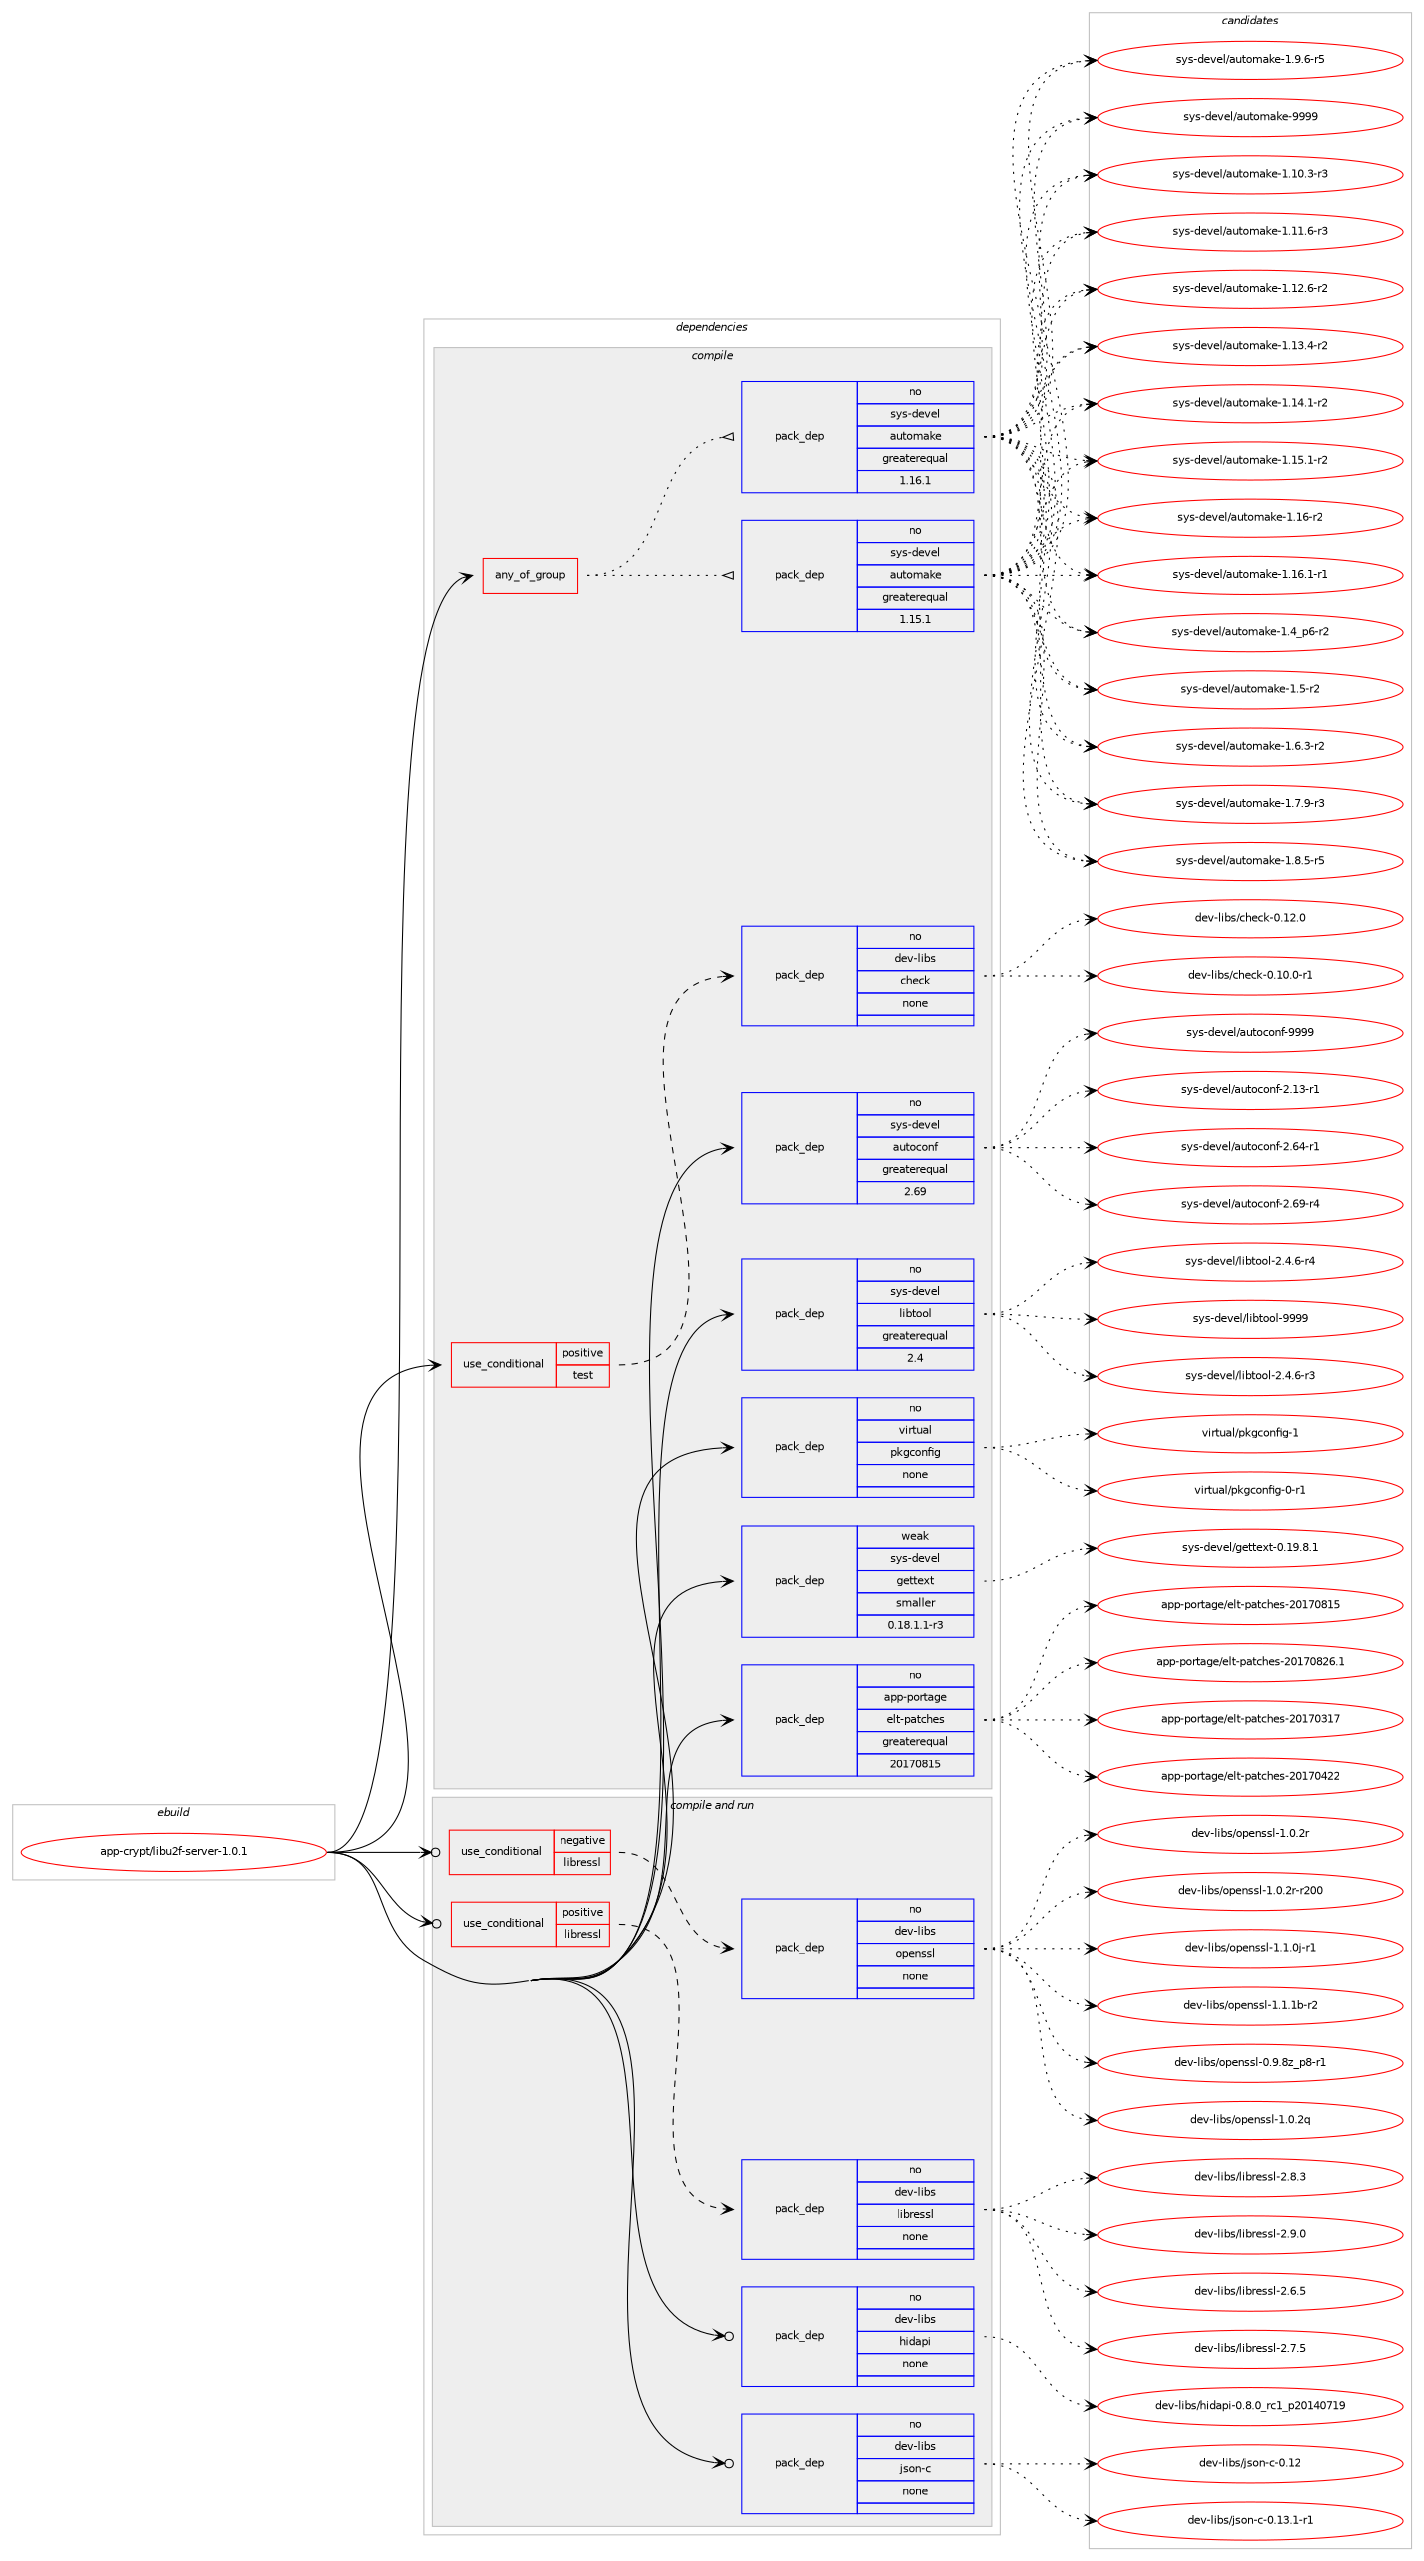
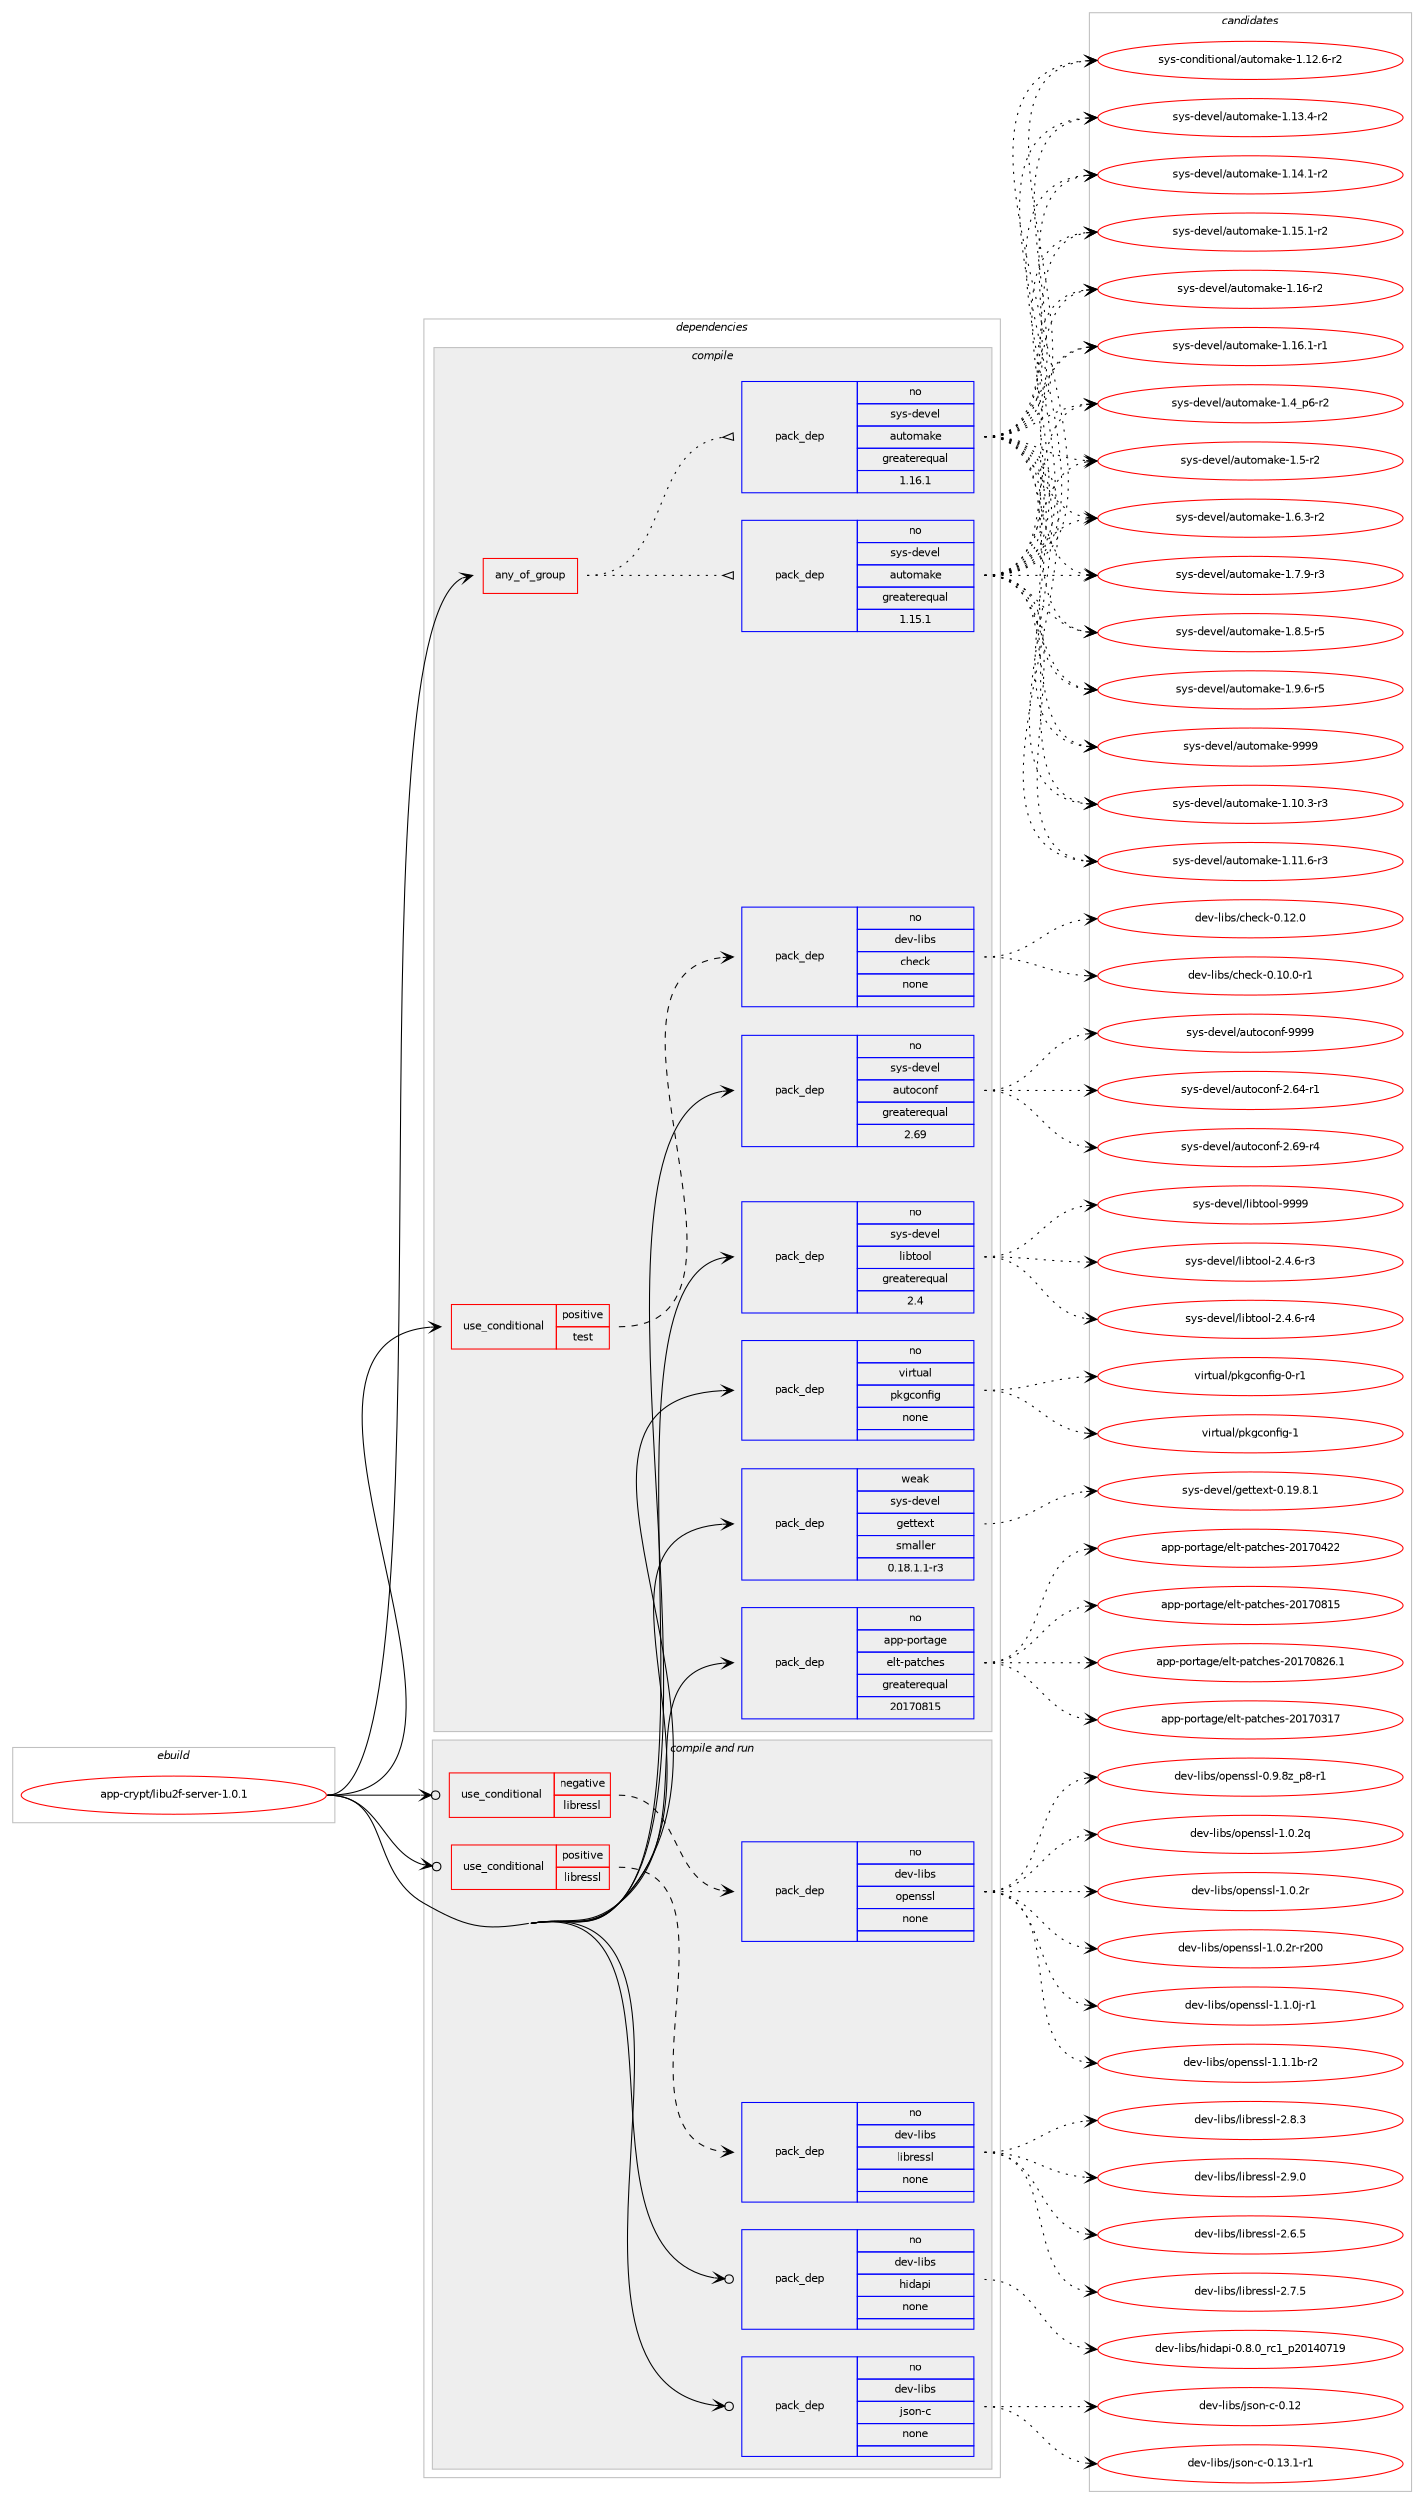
node "sys-devel/automake-1.12.6-r2": label "sys-devel/automake-1.12.6-r2" -> "sys-conditional/automake-1.12.6-r2"
node "sys-devel/autoconf-2.13-r1": removed
